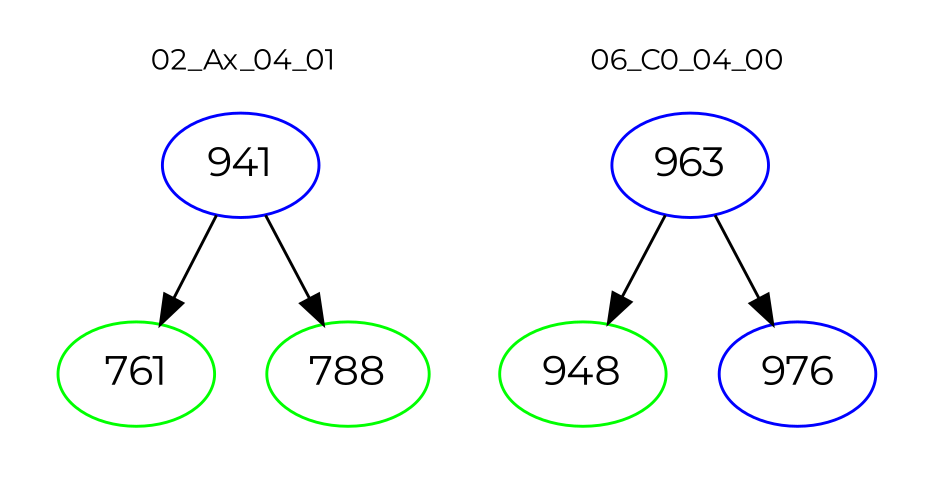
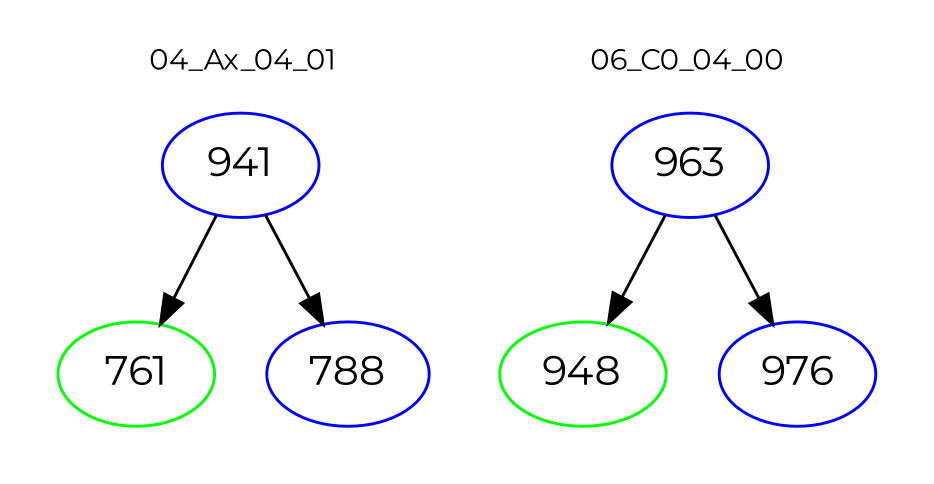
cluster "02_Ax_04_01": label "02_Ax_04_01" -> "04_Ax_04_01"
node "788": color green -> blue
